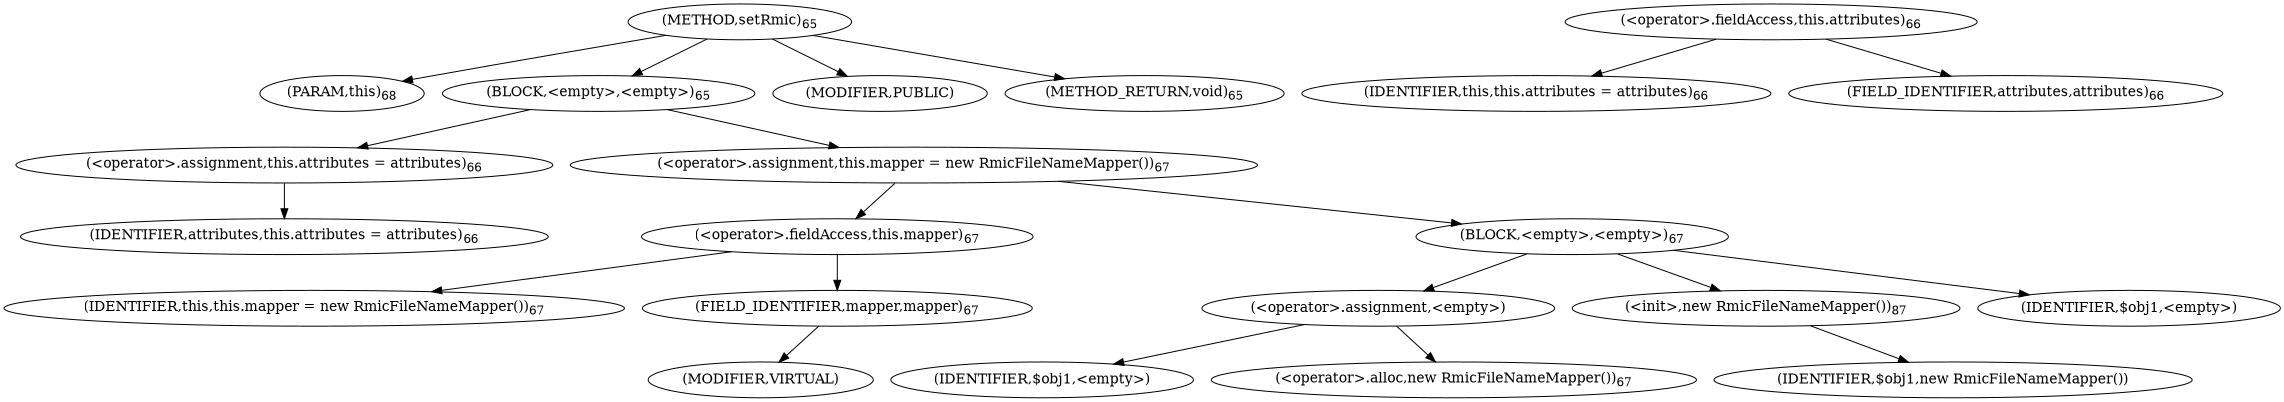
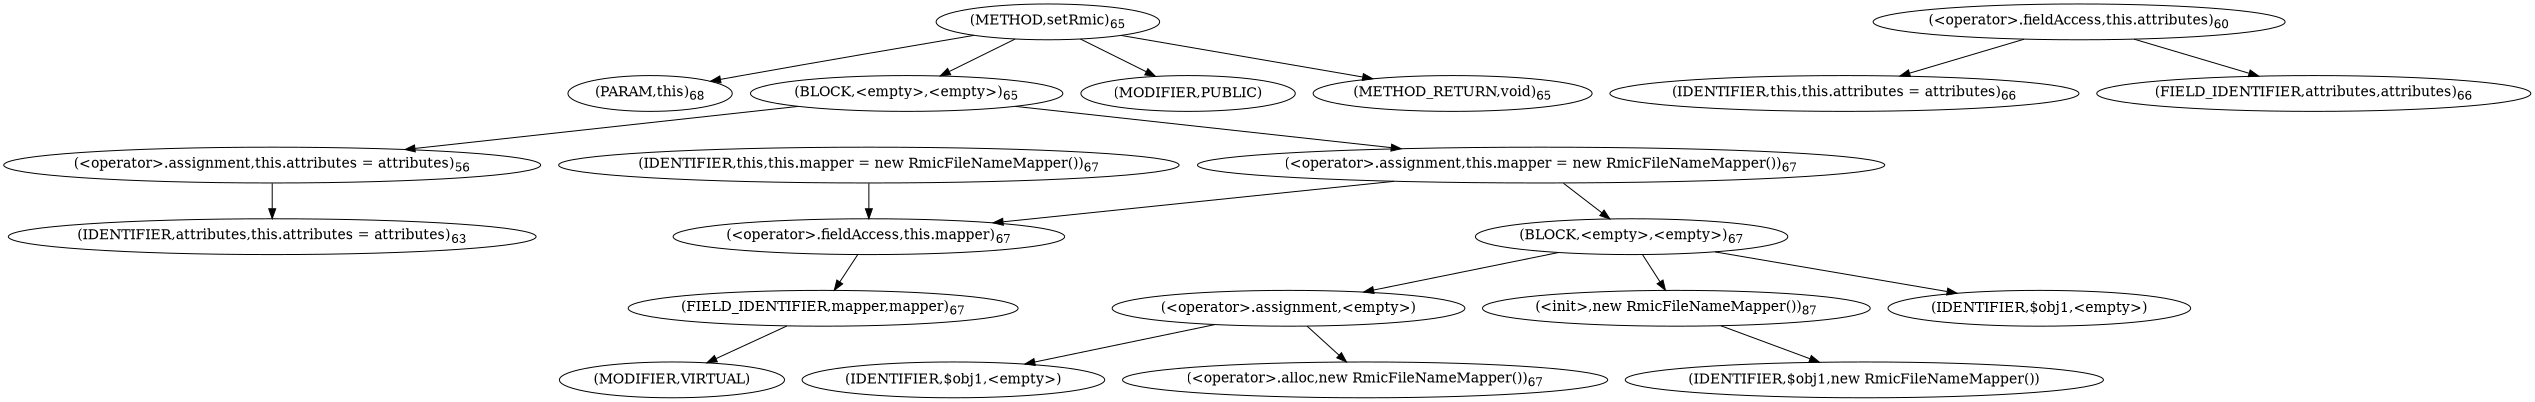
node "(<operator>.fieldAccess,this.attributes)": text "66" -> "60"
node "(<operator>.assignment,this.attributes = attributes)": text "66" -> "56"
node "(IDENTIFIER,attributes,this.attributes = attributes)": text "66" -> "63"
edge "(<operator>.fieldAccess,this.mapper)" -> "(IDENTIFIER,this,this.mapper = new RmicFileNameMapper())": reversed
